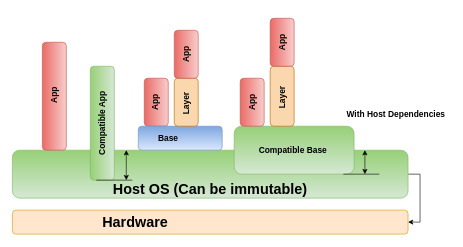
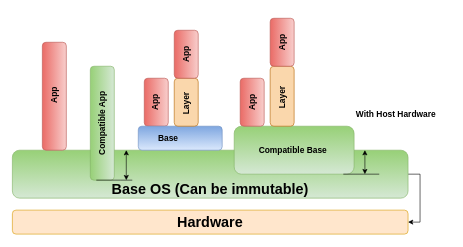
node "With Host Dependencies": label "With Host Dependencies" -> "With Host Hardware"
node "Host OS (Can be immutable)": label "Host OS (Can be immutable)" -> "Base OS (Can be immutable)"
node "Hardware": moved (135, 222) -> (210, 222)
